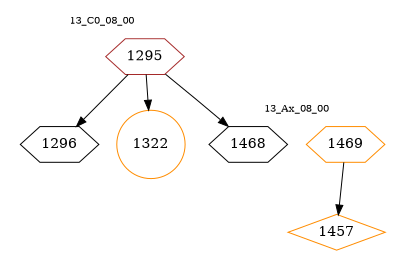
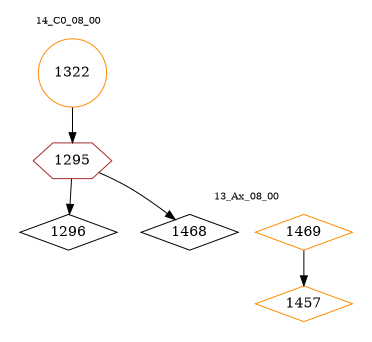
cluster "13_C0_08_00": label "13_C0_08_00" -> "14_C0_08_00"
edge "1295" -> "1322": reversed
node "1296": shape hexagon -> diamond
node "1468": shape hexagon -> diamond
node "1469": shape hexagon -> diamond
